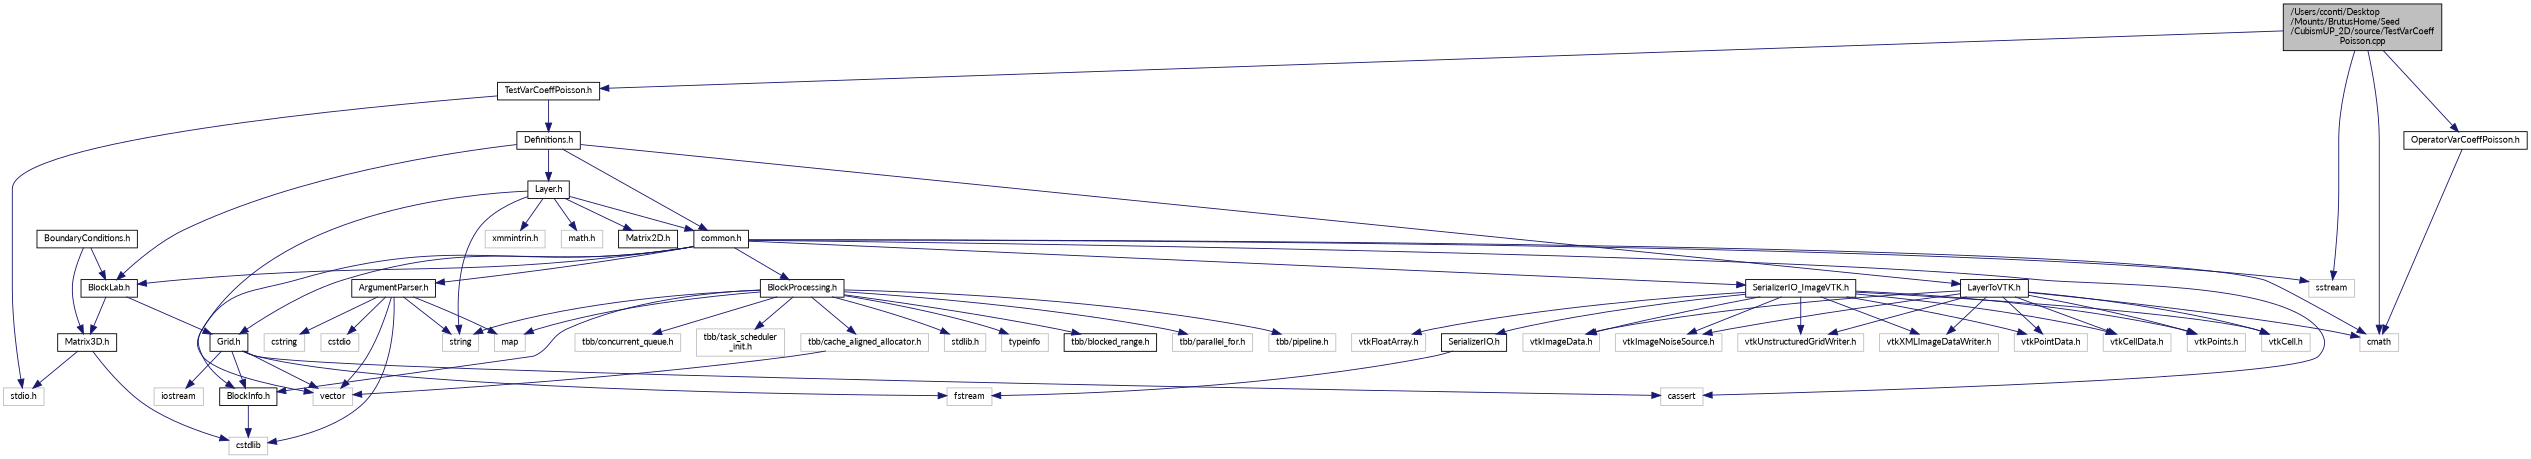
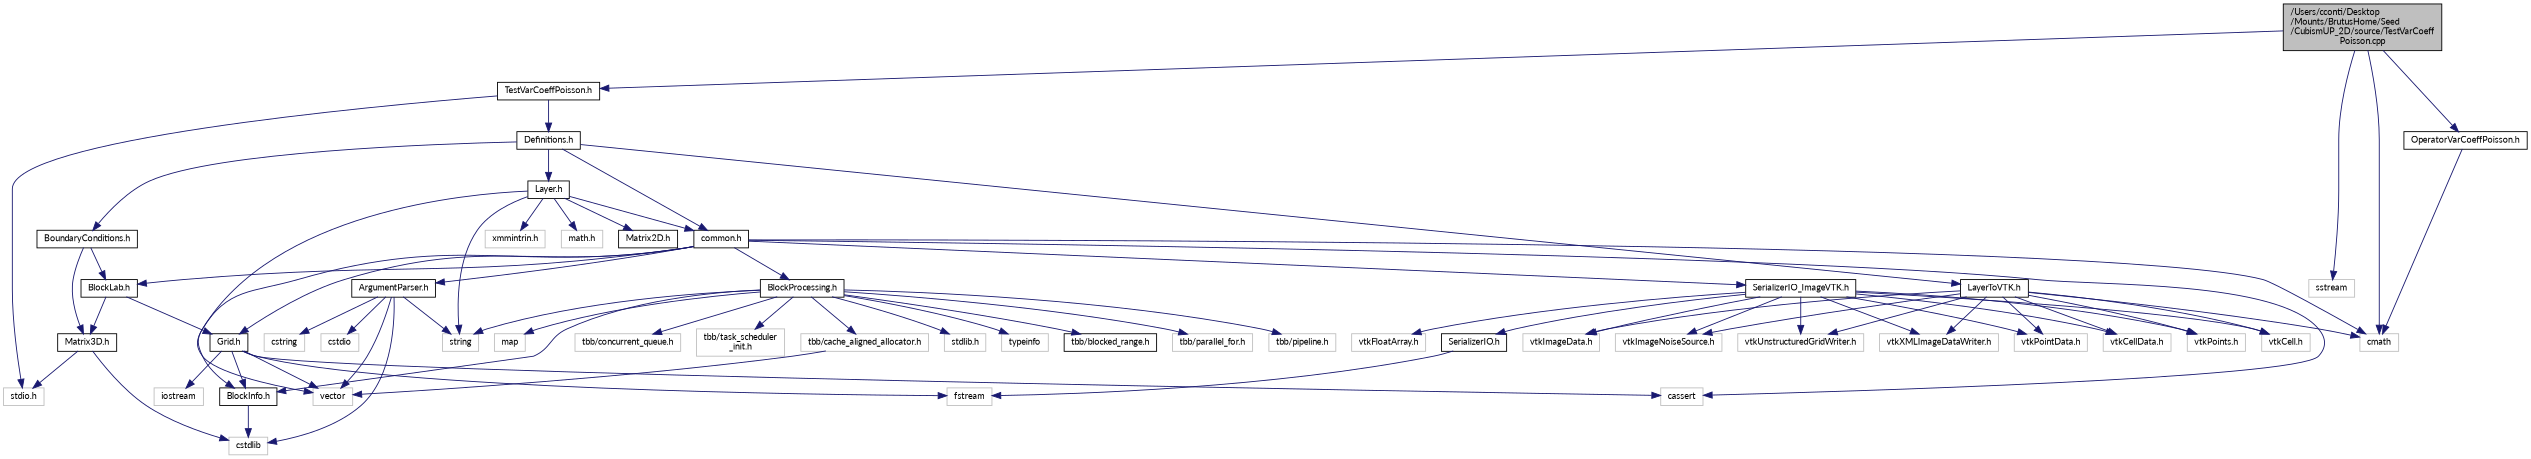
edge "Definitions.h" -> "BlockLab.h": now "Definitions.h" -> "BoundaryConditions.h"
edge "common.h" -> "sstream": removed
edge "ArgumentParser.h" -> "map": removed
